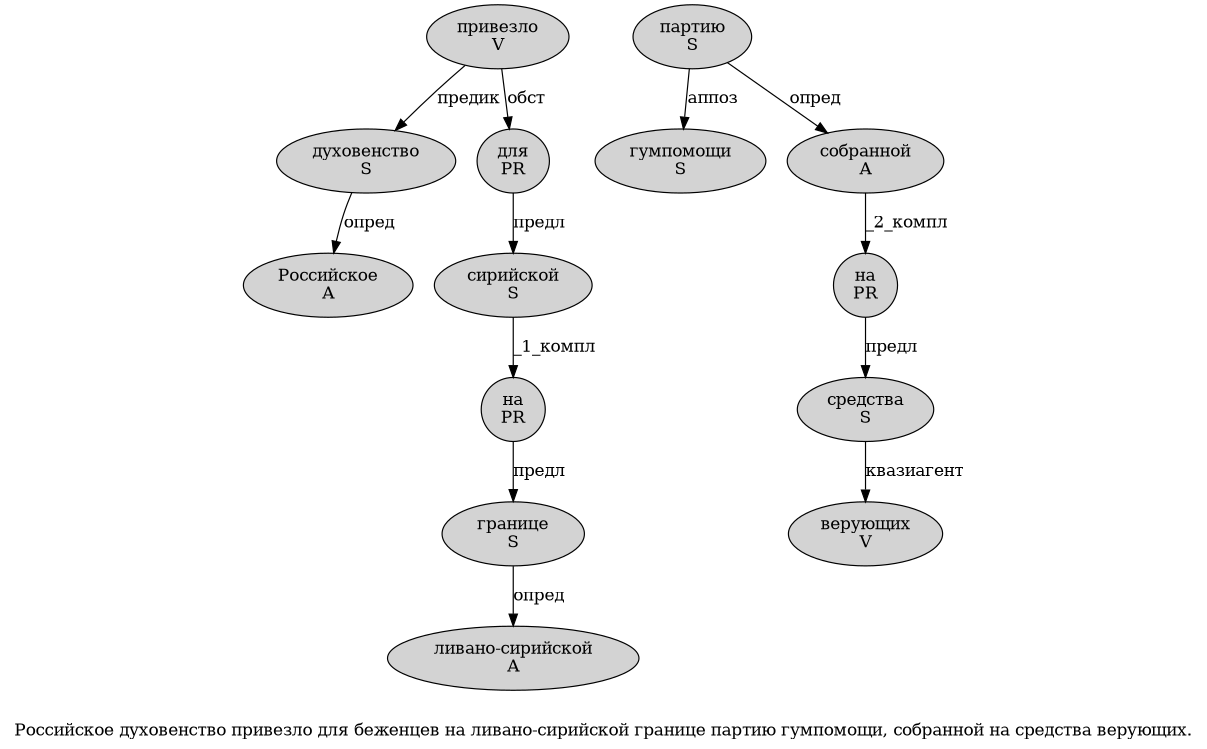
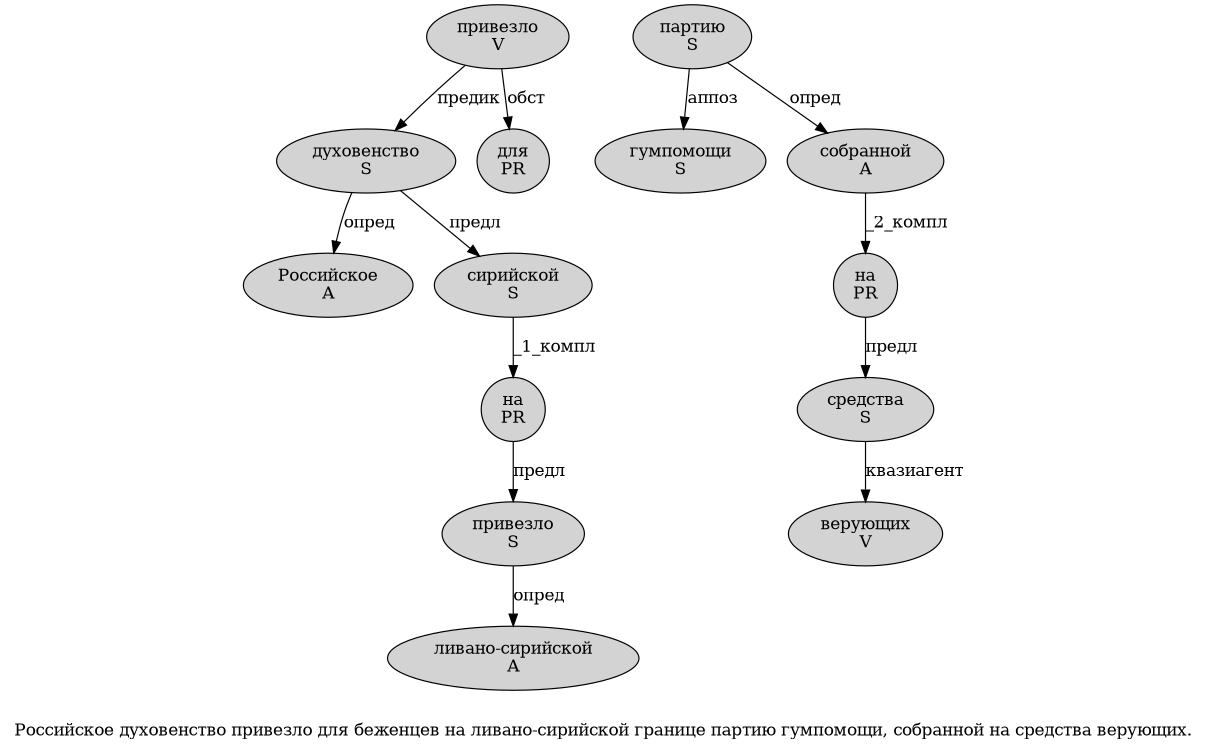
edge "для PR" -> "сирийской S": now "духовенство S" -> "сирийской S"
node "границе S": label "границе S" -> "привезло S"
